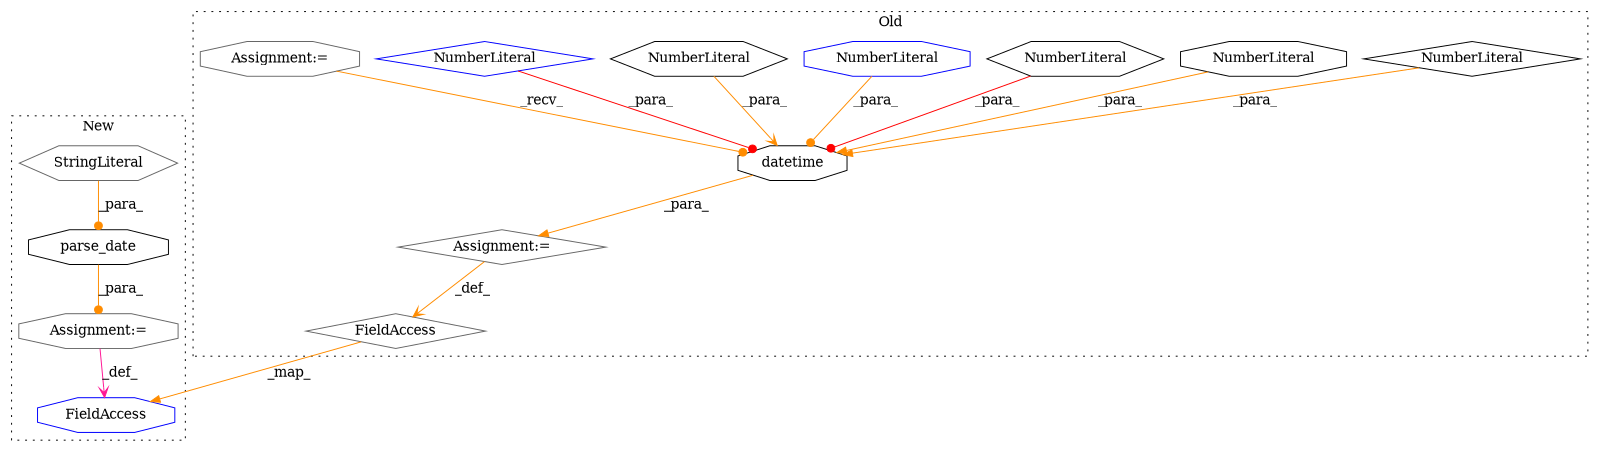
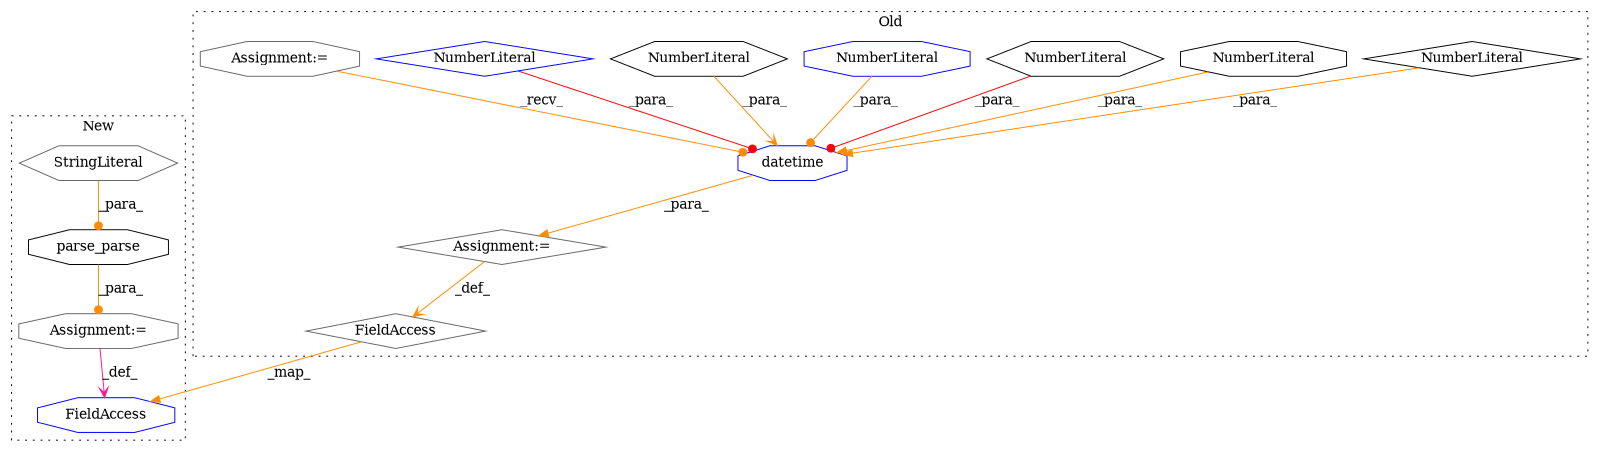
node "datetime": color black -> blue
node "parse_date": label "parse_date" -> "parse_parse"
